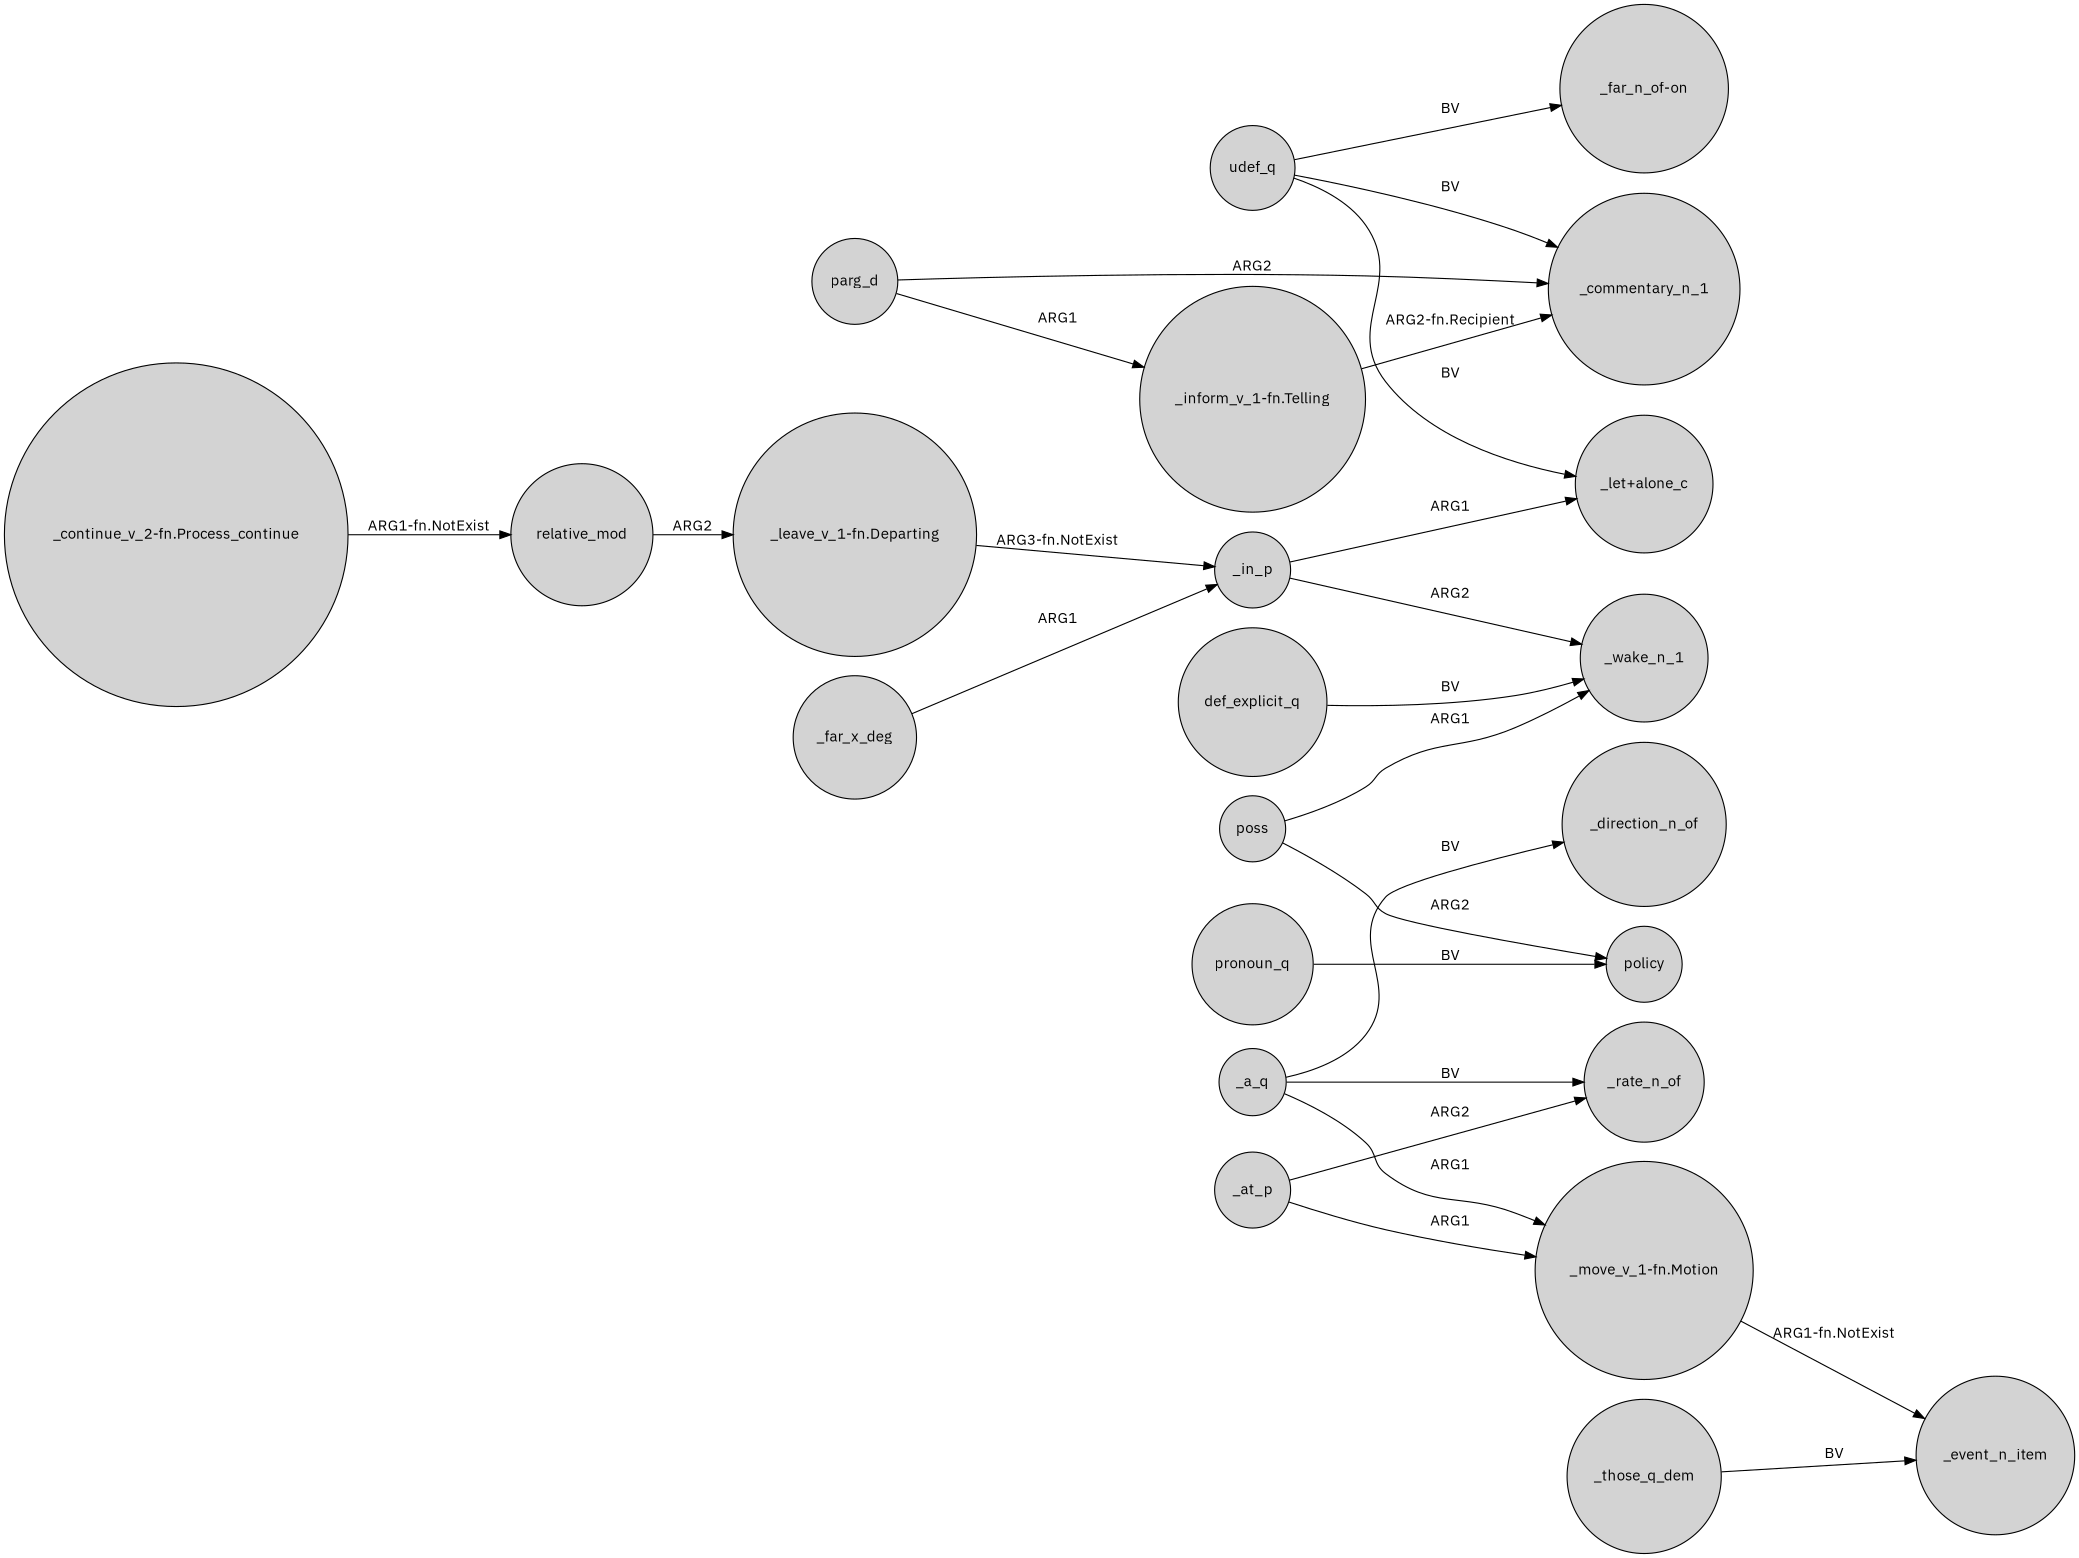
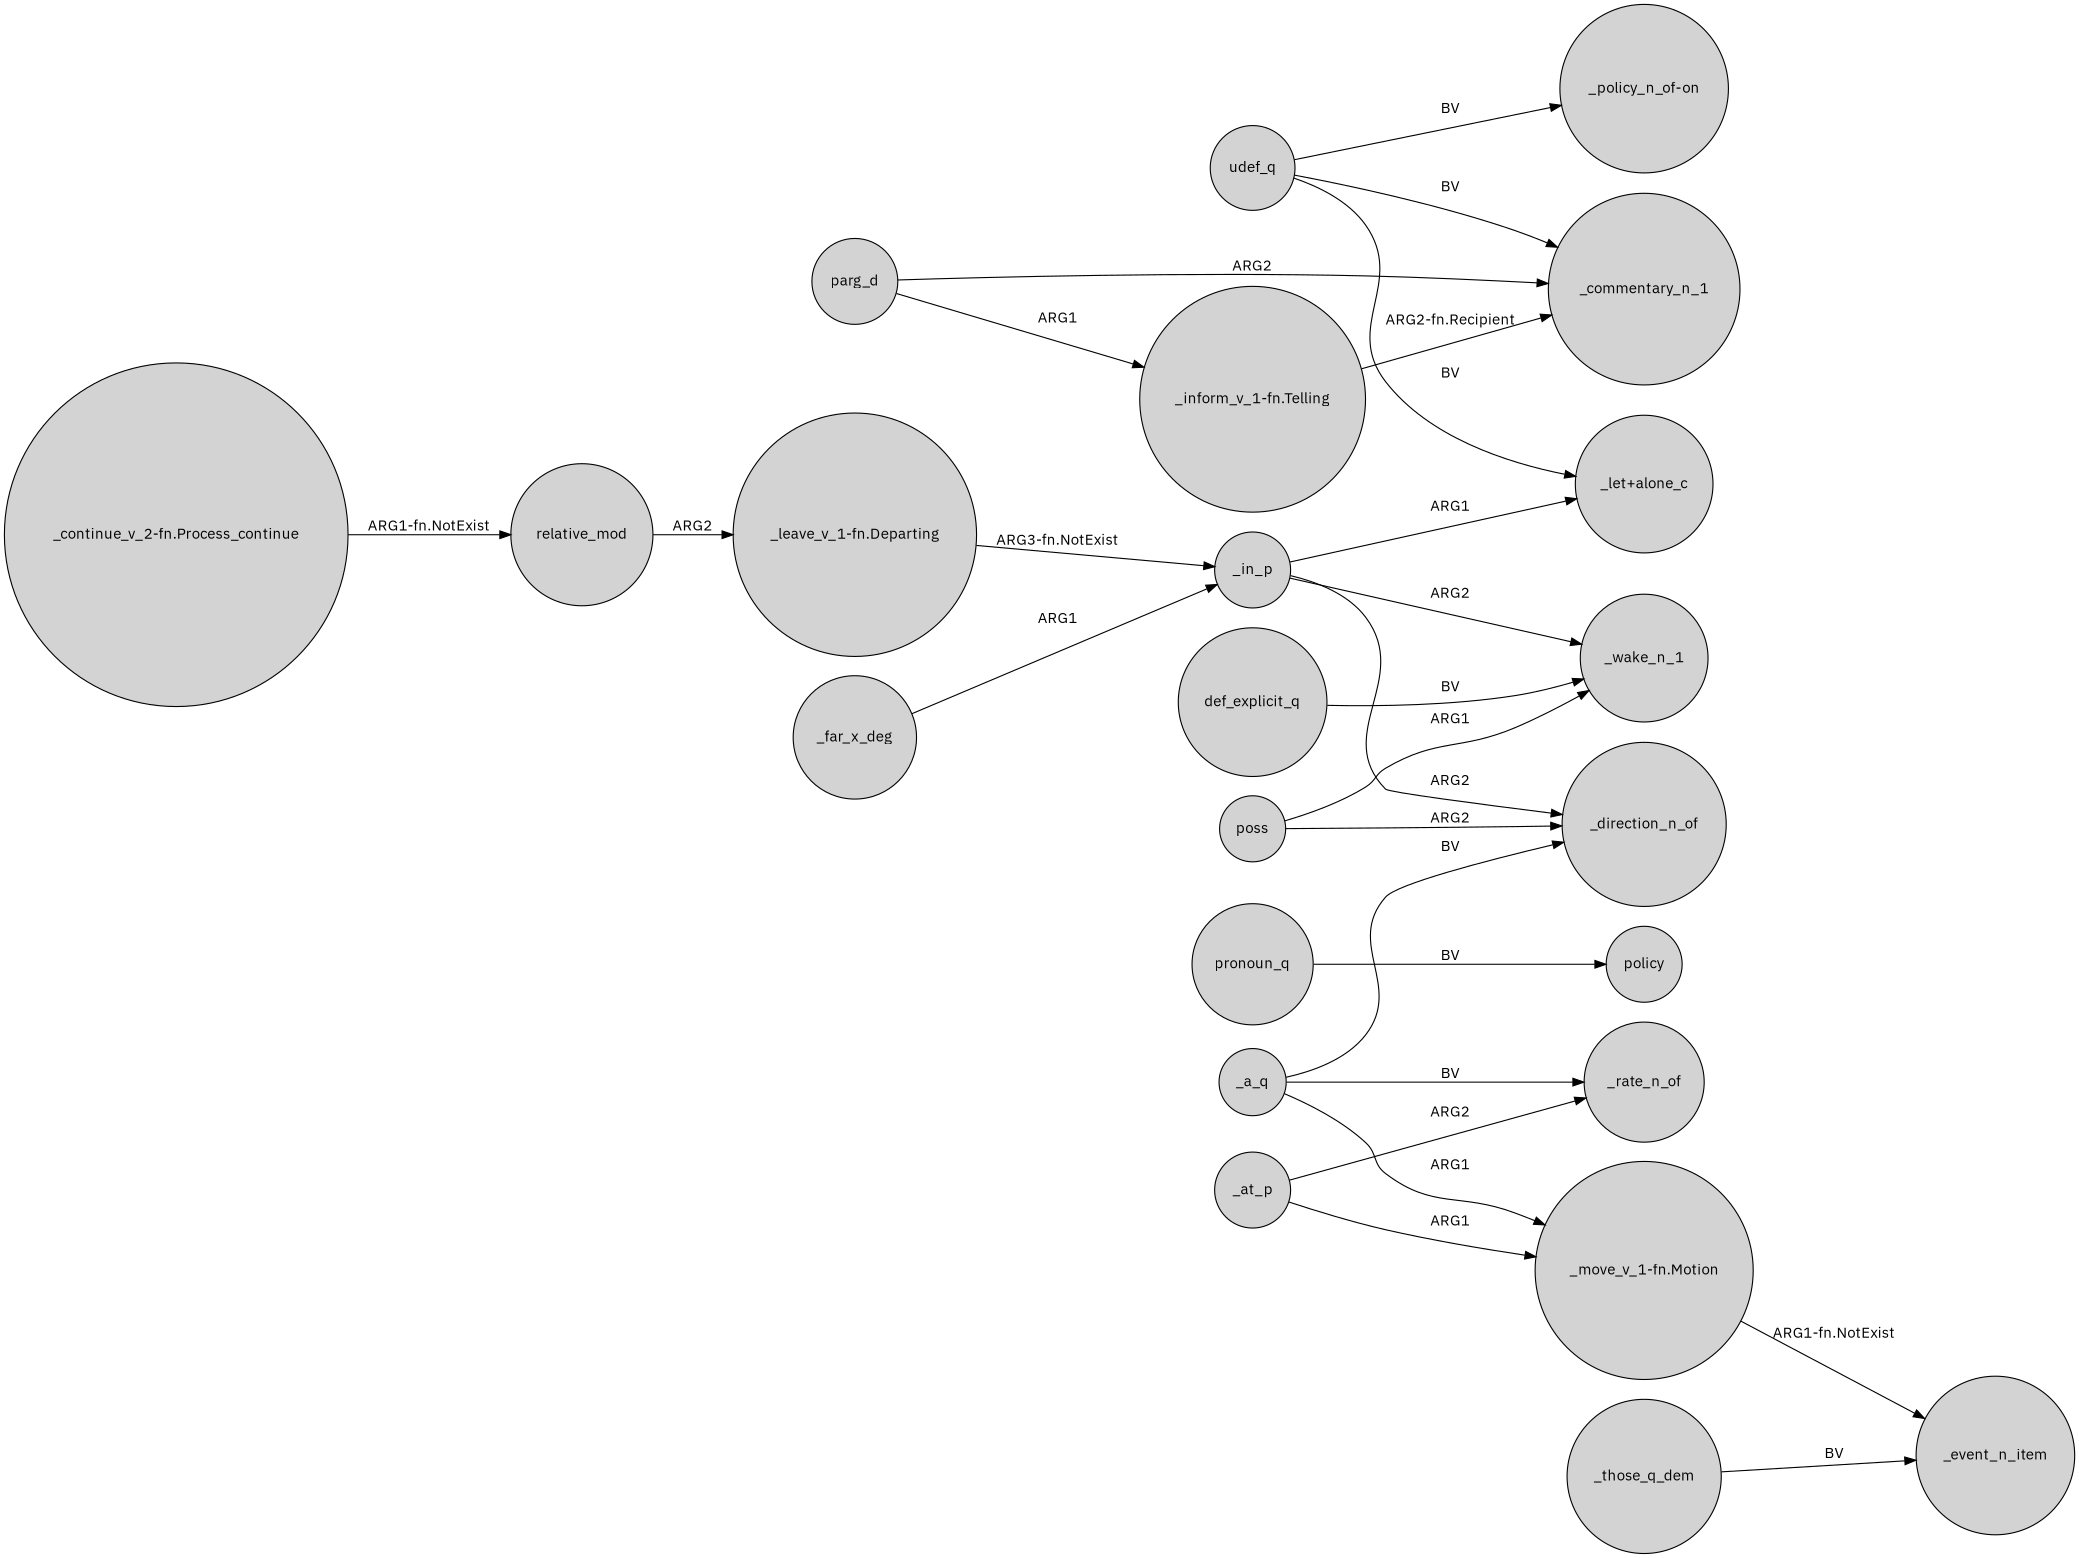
node "_far_n_of-on": label "_far_n_of-on" -> "_policy_n_of-on"
edge "_in_p" -> "_direction_n_of": added, label "ARG2"
edge "poss" -> "policy": now "poss" -> "_direction_n_of"
